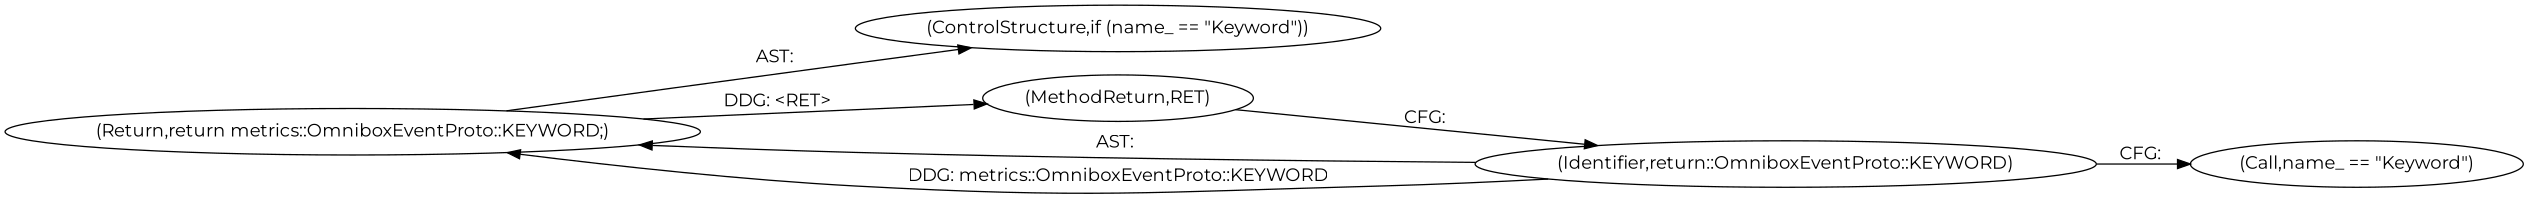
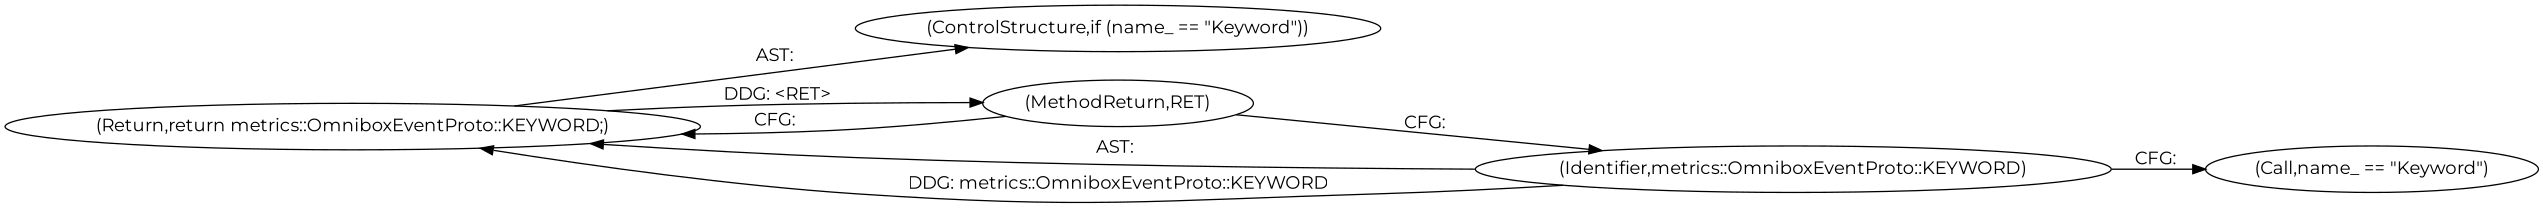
edge "(MethodReturn,RET)" -> "(Return,return metrics::OmniboxEventProto::KEYWORD;)": added, label "CFG:"
node "(Identifier,return::OmniboxEventProto::KEYWORD)": label "(Identifier,return::OmniboxEventProto::KEYWORD)" -> "(Identifier,metrics::OmniboxEventProto::KEYWORD)"
